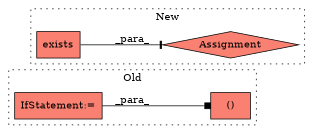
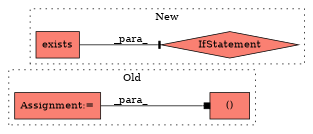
node "Assignment": label "Assignment" -> "IfStatement"
node "IfStatement:=": label "IfStatement:=" -> "Assignment:="
